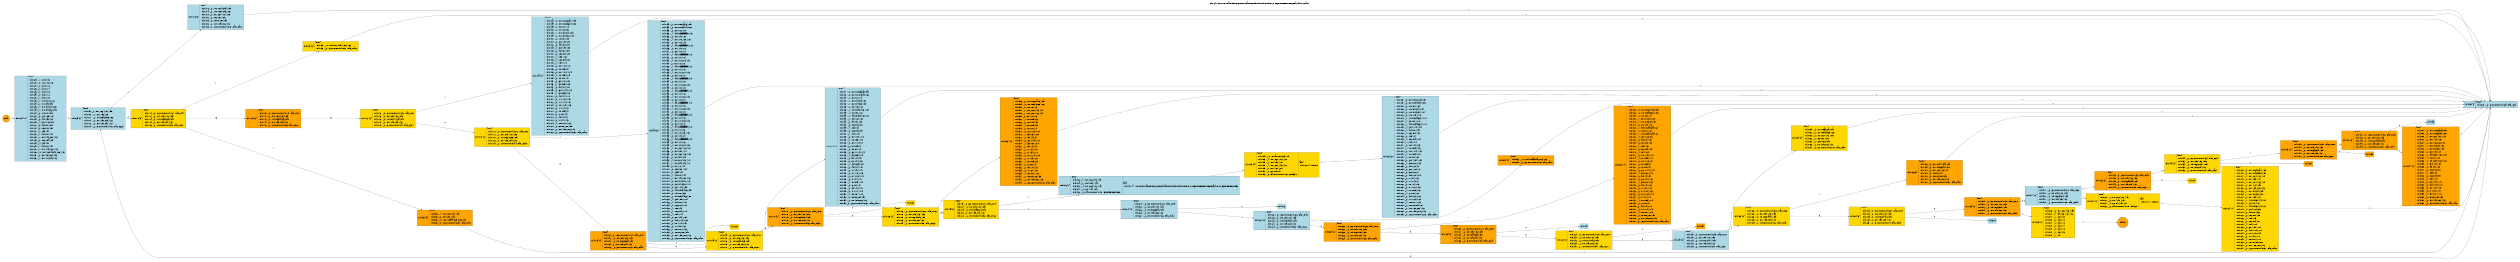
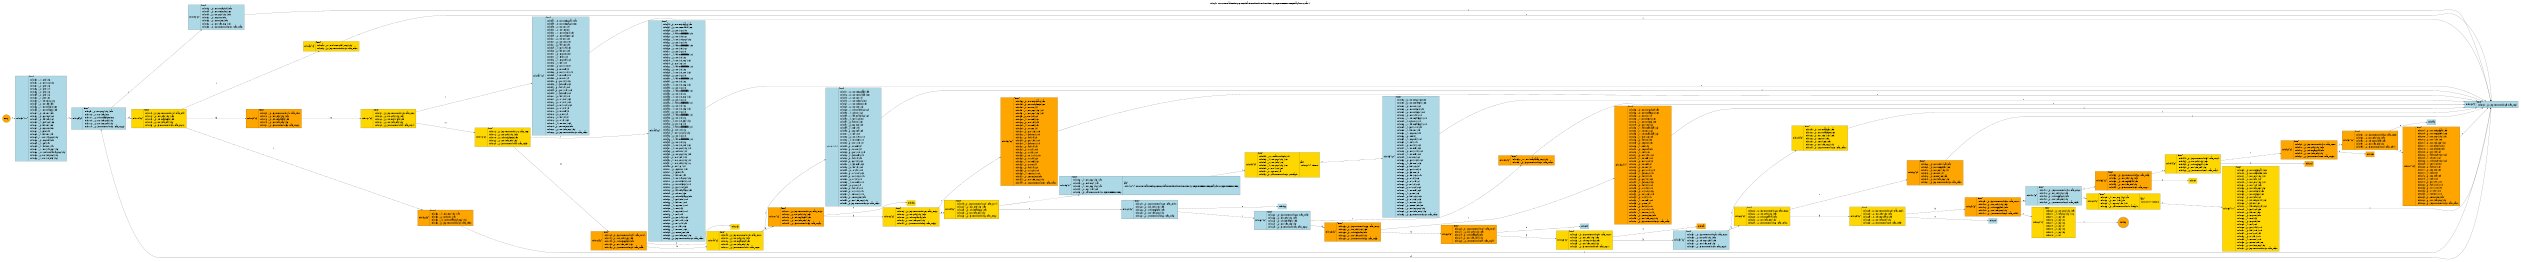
node "Final": label "Final" -> "Entry"
